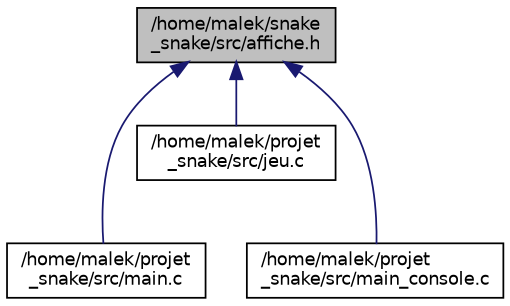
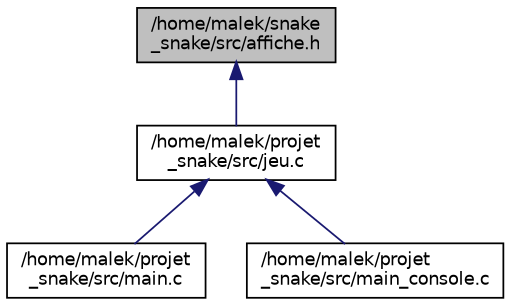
edge "/home/malek/projet _snake/src/main.c" -> "/home/malek/snake _snake/src/affiche.h": now "/home/malek/projet _snake/src/main.c" -> "/home/malek/projet _snake/src/jeu.c"
edge "/home/malek/projet _snake/src/main_console.c" -> "/home/malek/snake _snake/src/affiche.h": now "/home/malek/projet _snake/src/main_console.c" -> "/home/malek/projet _snake/src/jeu.c"
